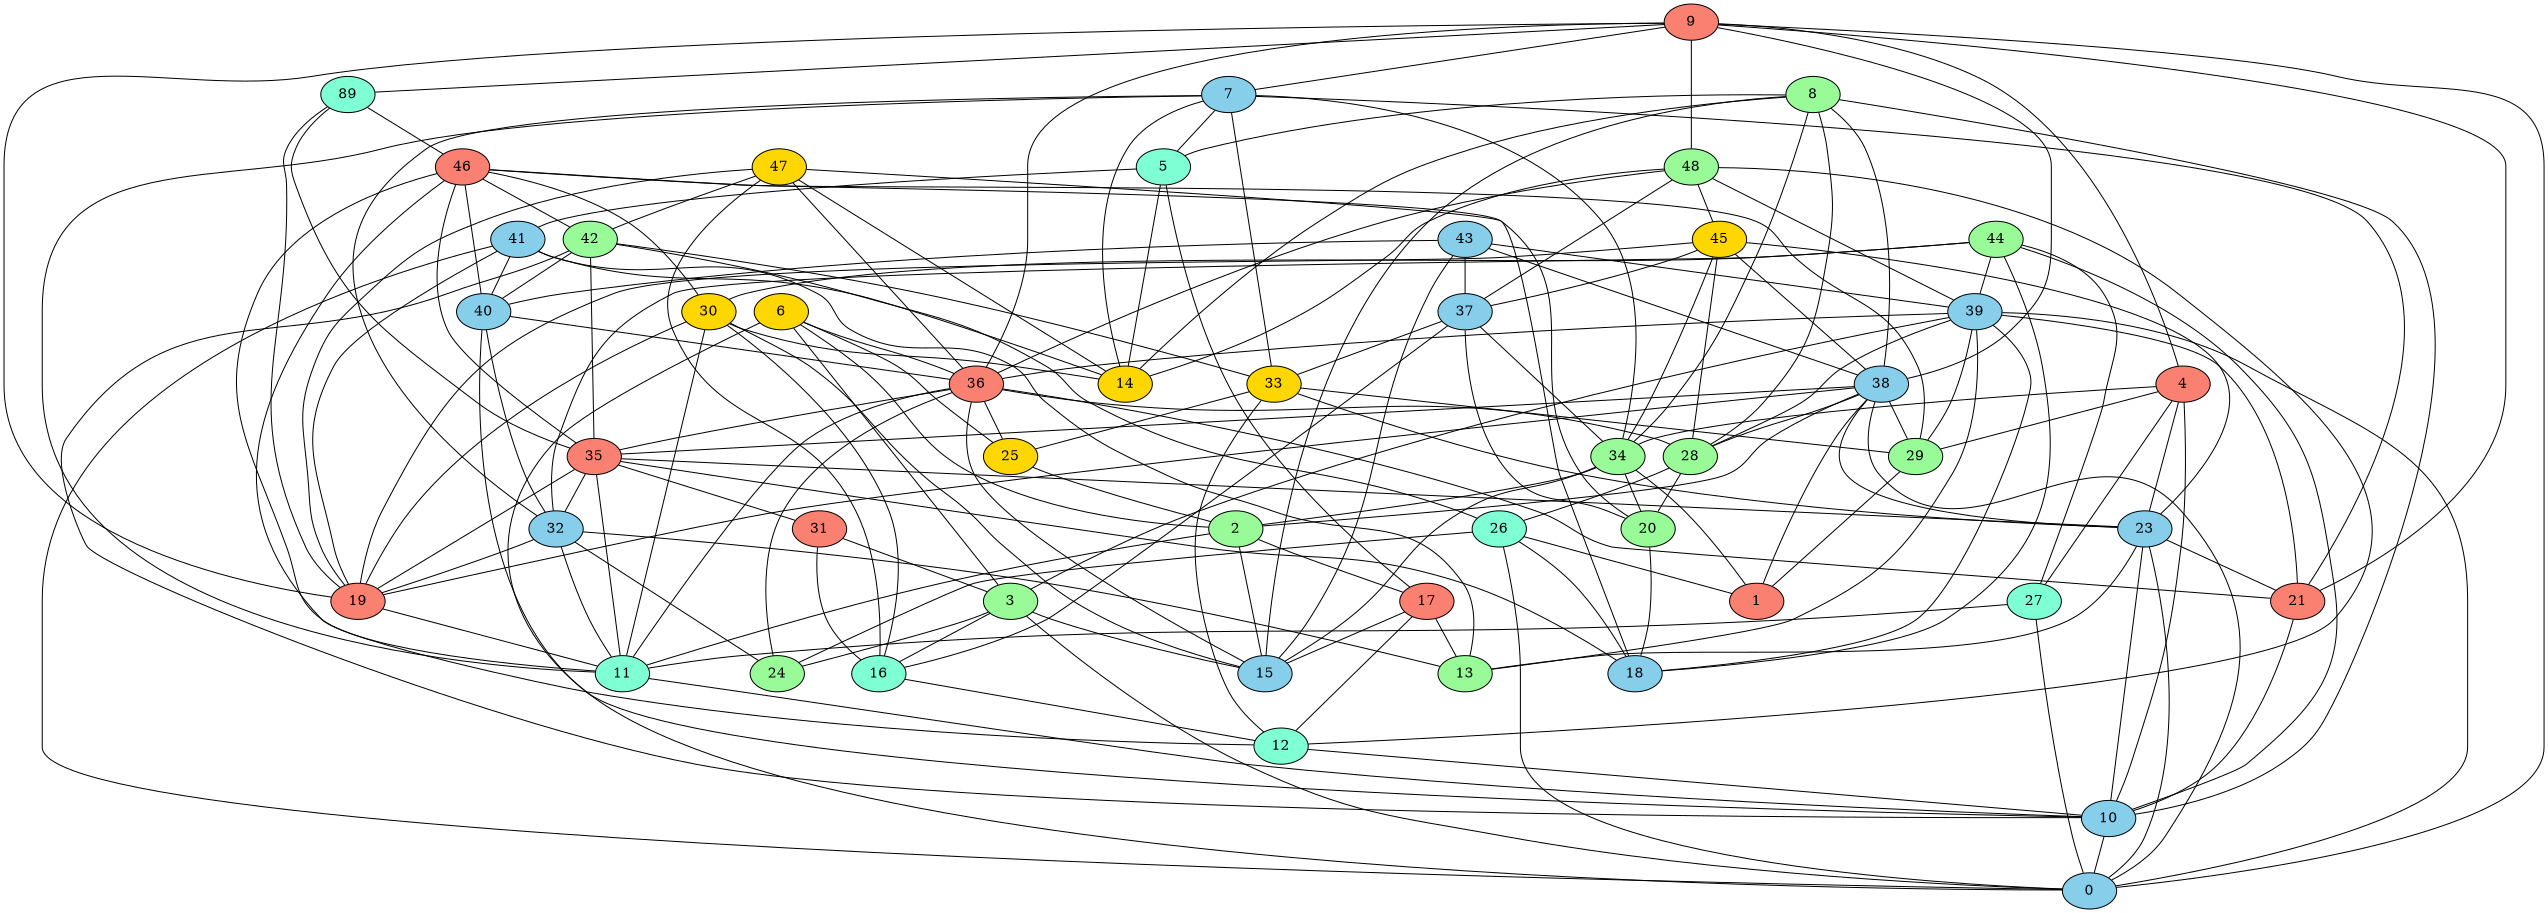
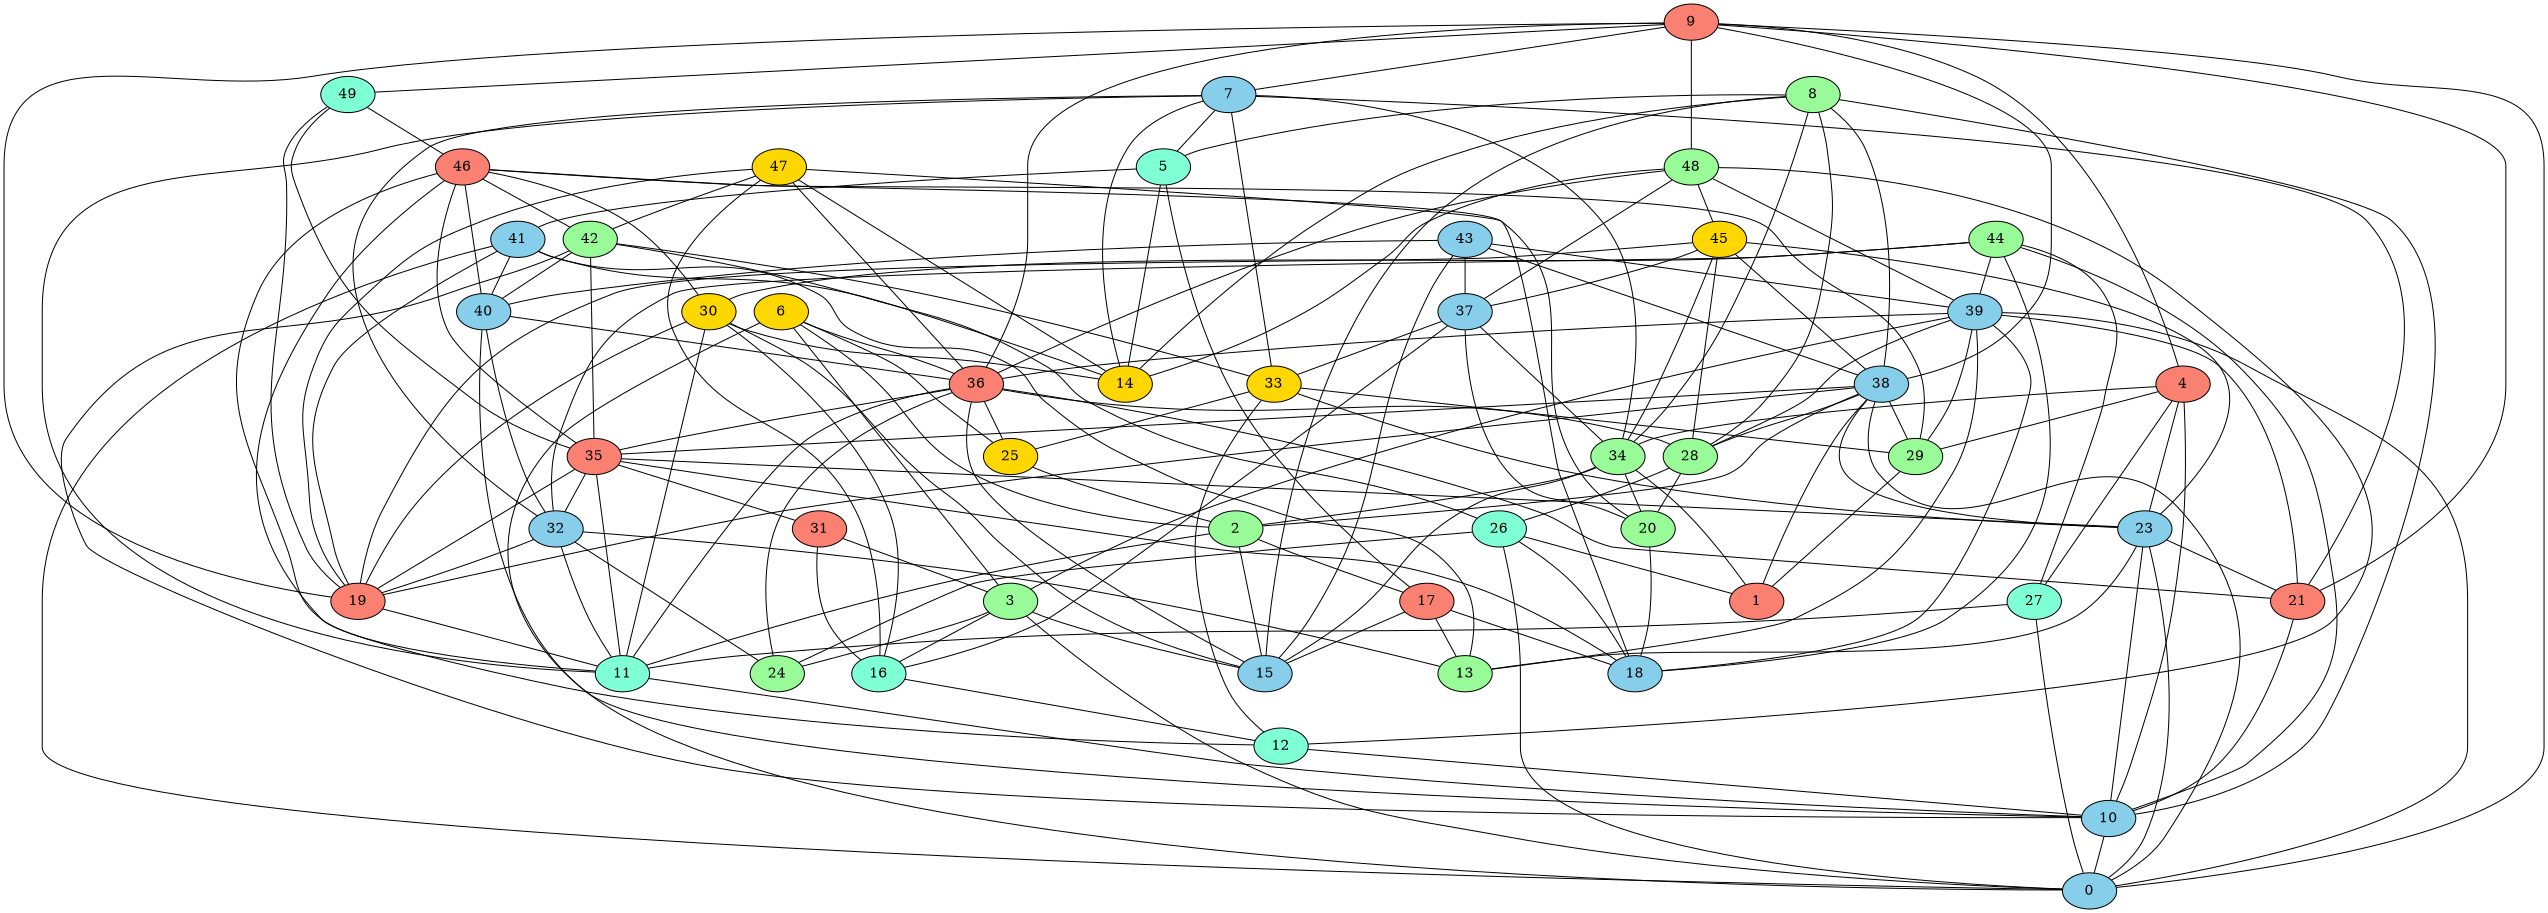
node "89": label "89" -> "49"
edge "17" -- "12": now "17" -- "18"
